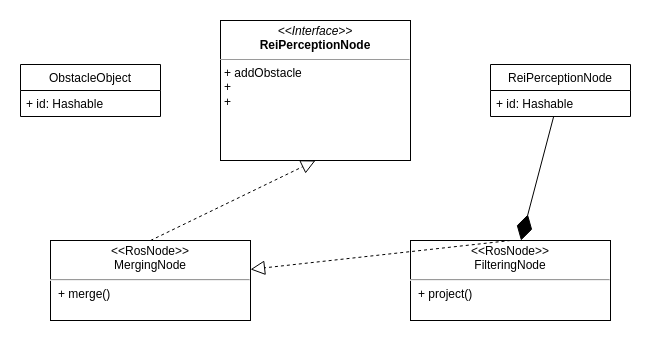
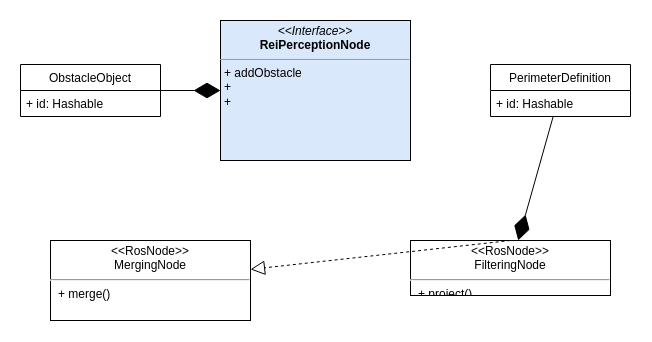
node "ReiPerceptionNode": label "ReiPerceptionNode" -> "PerimeterDefinition"
edge "ObstacleObject" -> "<<Interface>> ReiPerceptionNode + addObstacle + +": added
node "<<Interface>> ReiPerceptionNode + addObstacle + +": fillcolor #ffffff -> #dae8fc
edge "<<RosNode>> MergingNode + merge()" -> "<<Interface>> ReiPerceptionNode + addObstacle + +": removed
node "<<RosNode>> FilteringNode + project()": size 200x80 -> 200x55
